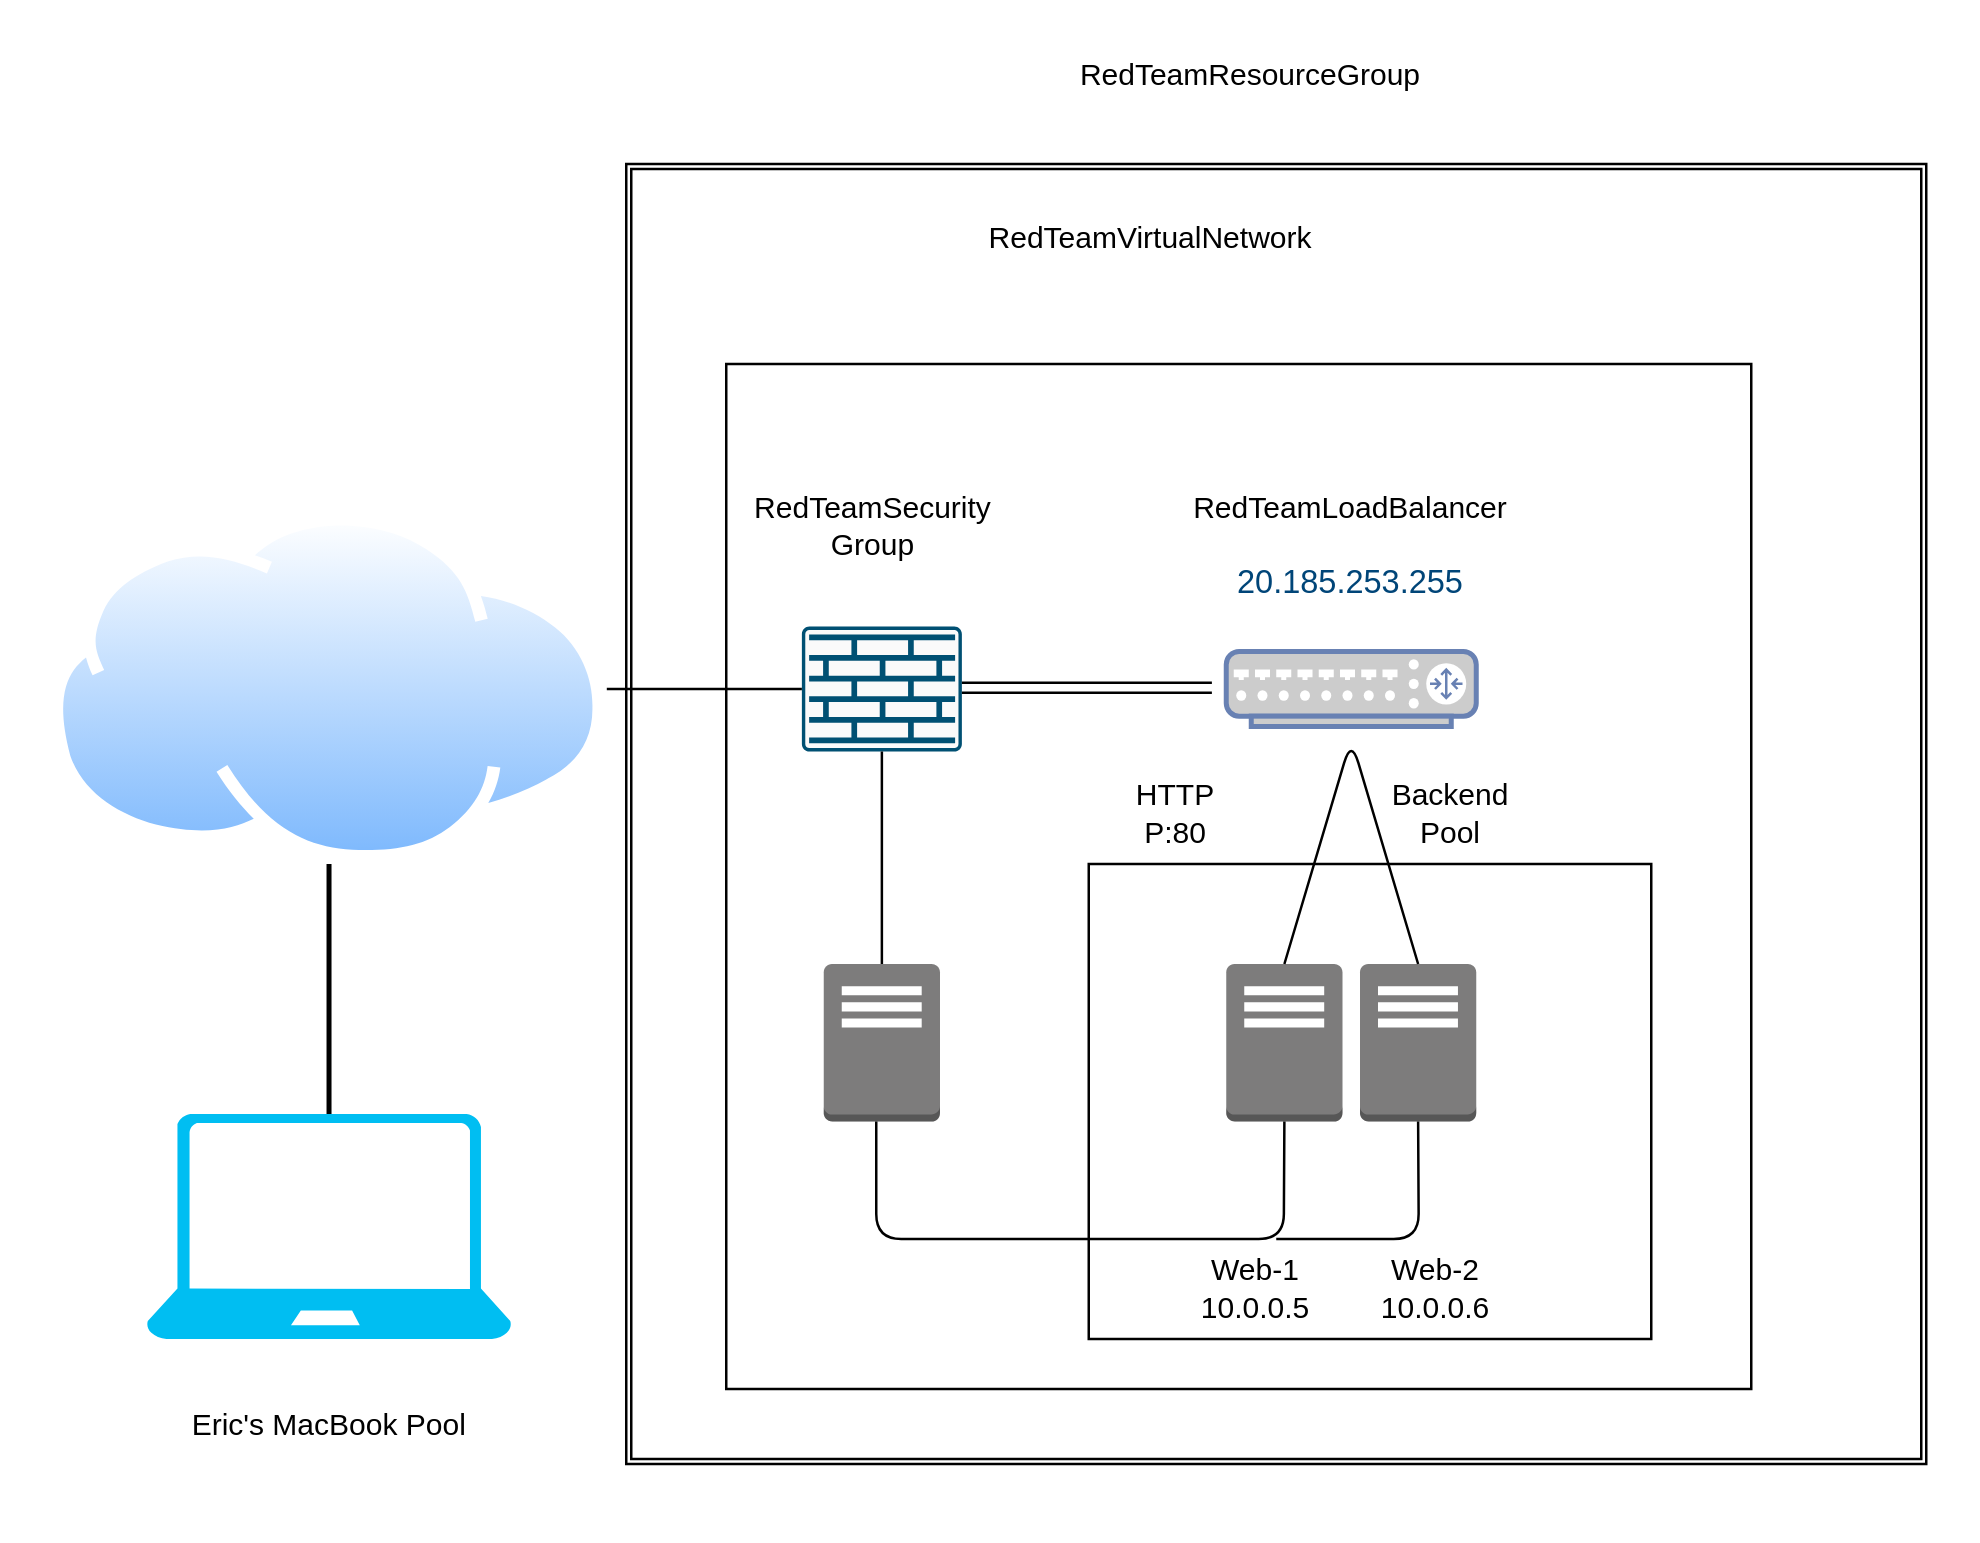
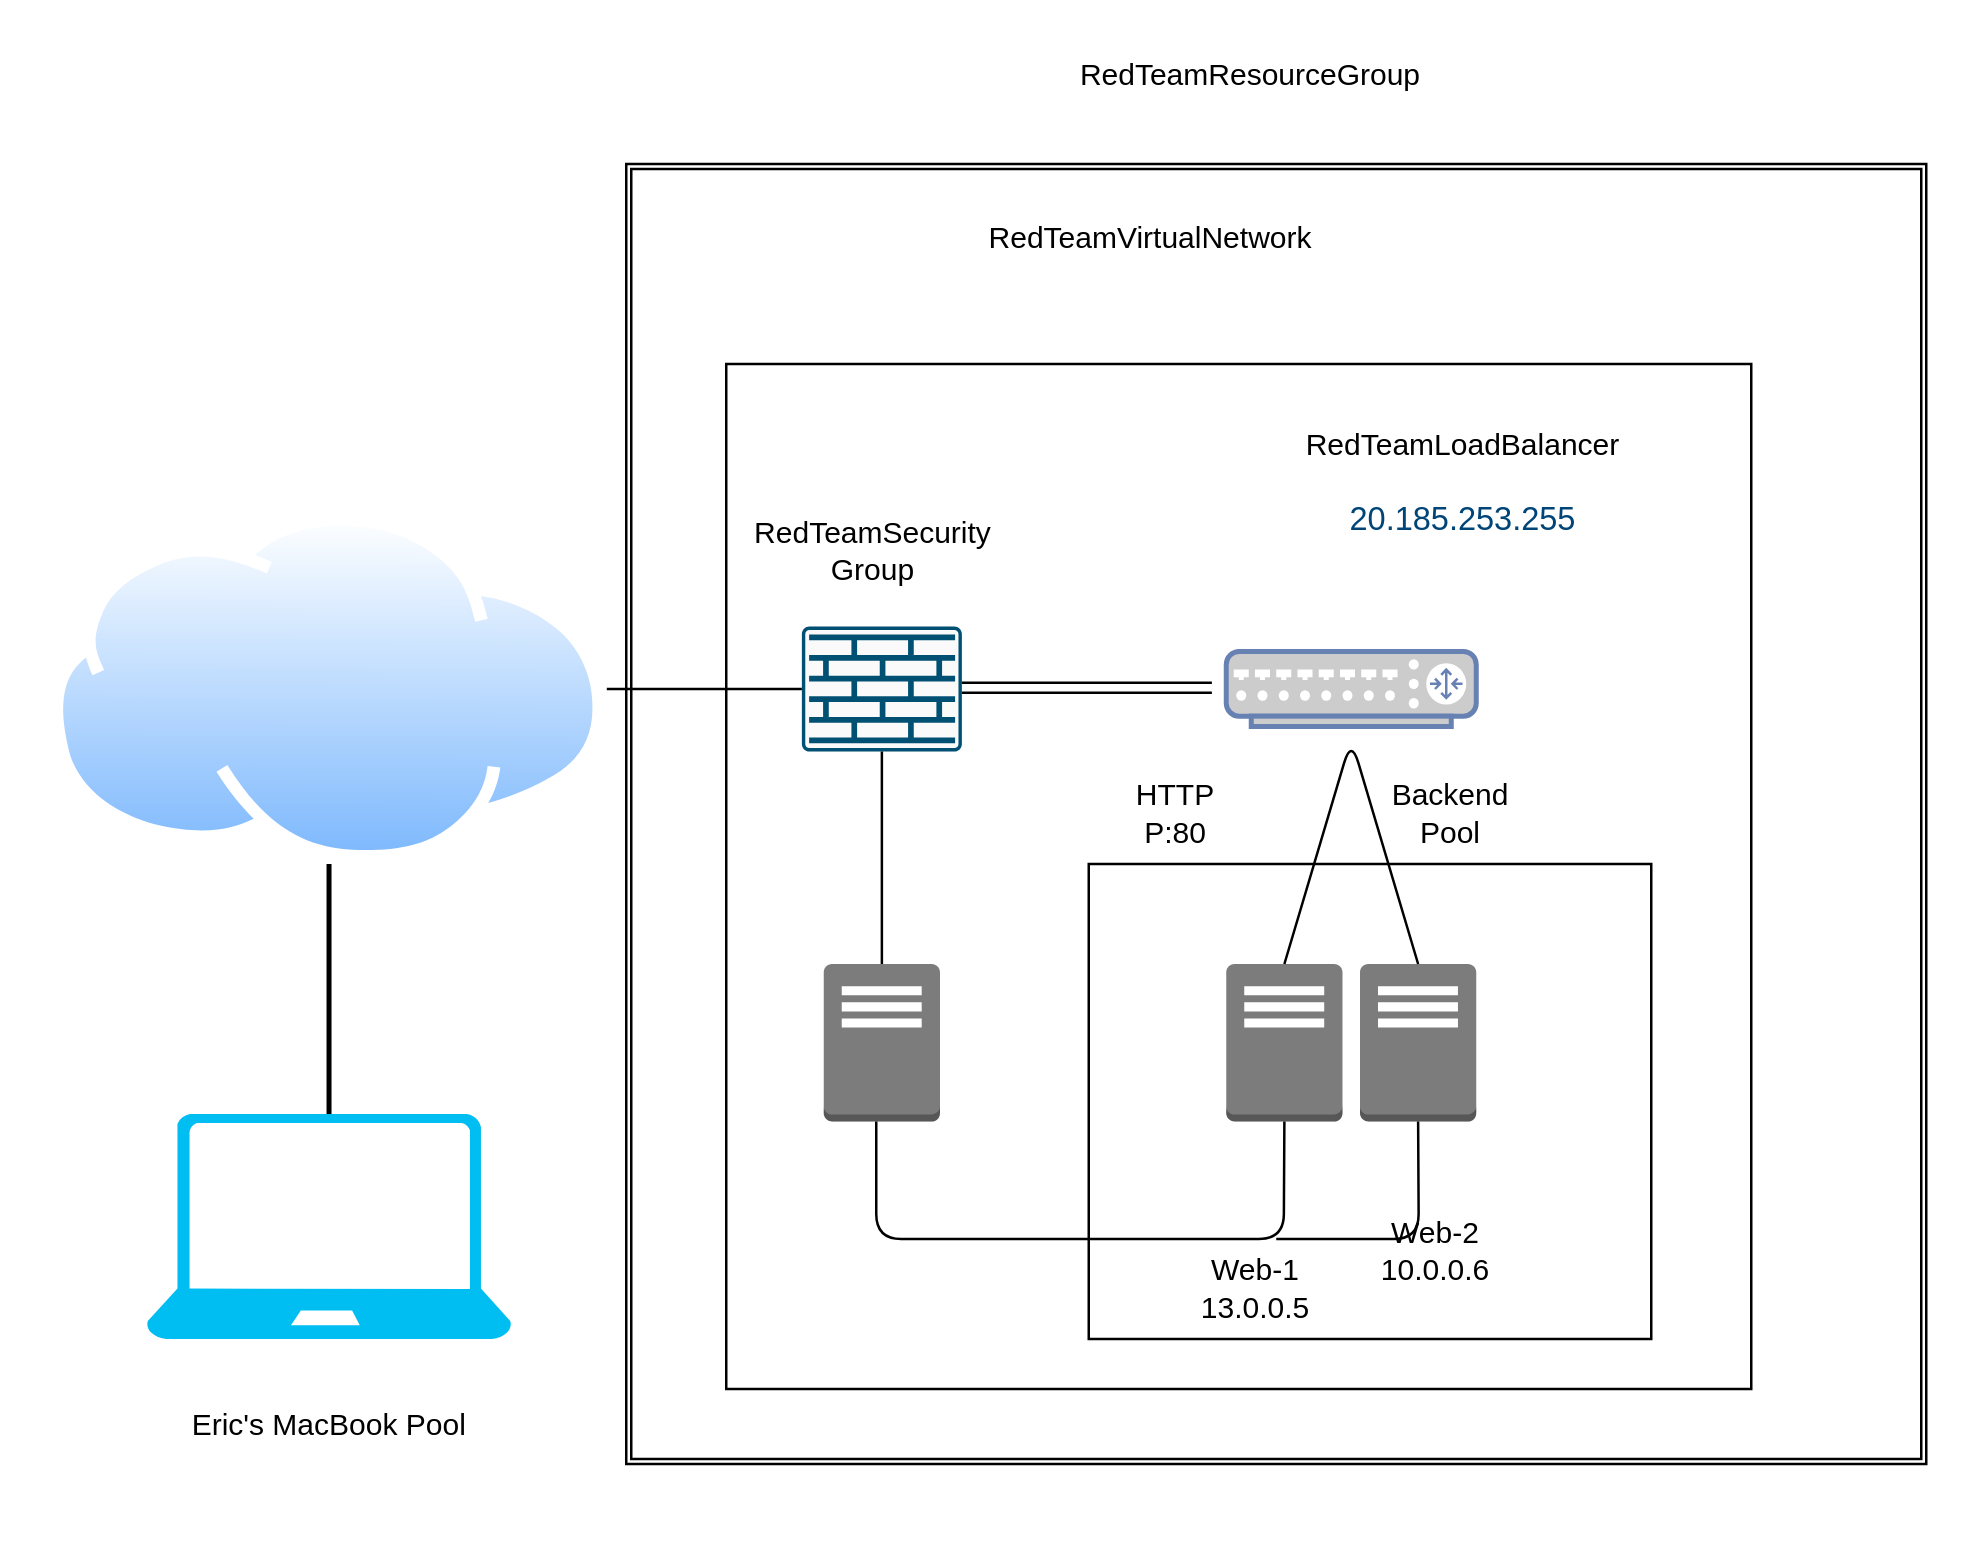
node "RedTeamSecurity Group": moved (874, 526) -> (874, 551)
node "RedTeamLoadBalancer 20.185.253.255": moved (1351, 545) -> (1464, 483)
node "Web-1 10.0.0.5": label "Web-1 10.0.0.5" -> "Web-1 13.0.0.5"
node "Web-2 10.0.0.6": moved (1435, 1289) -> (1435, 1251)
